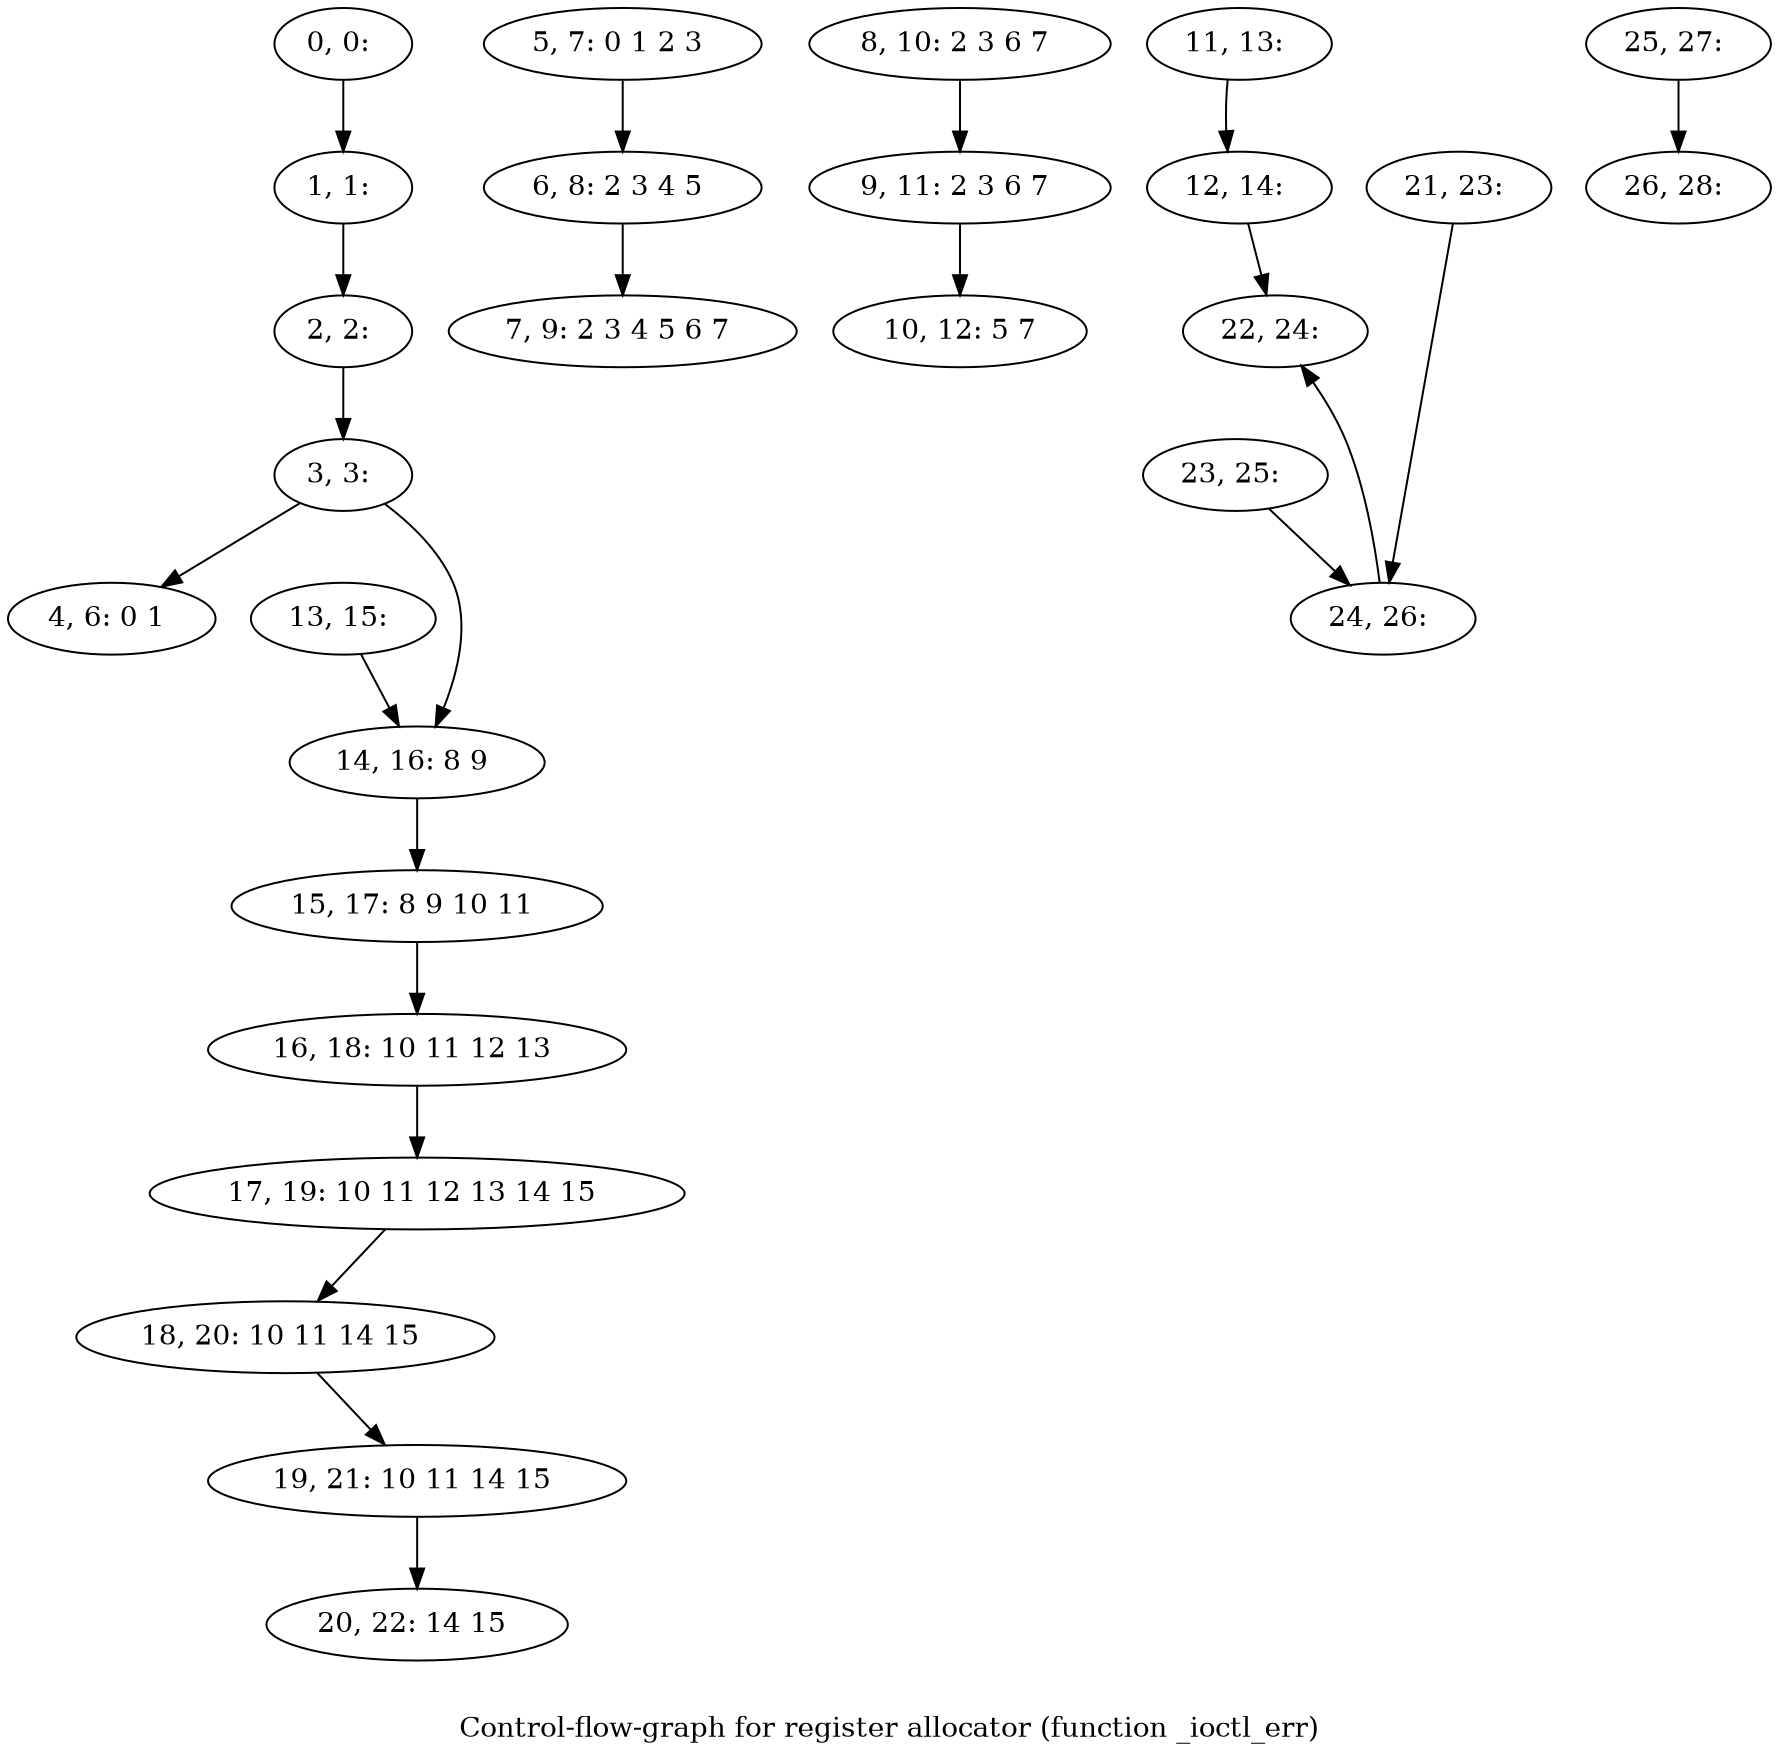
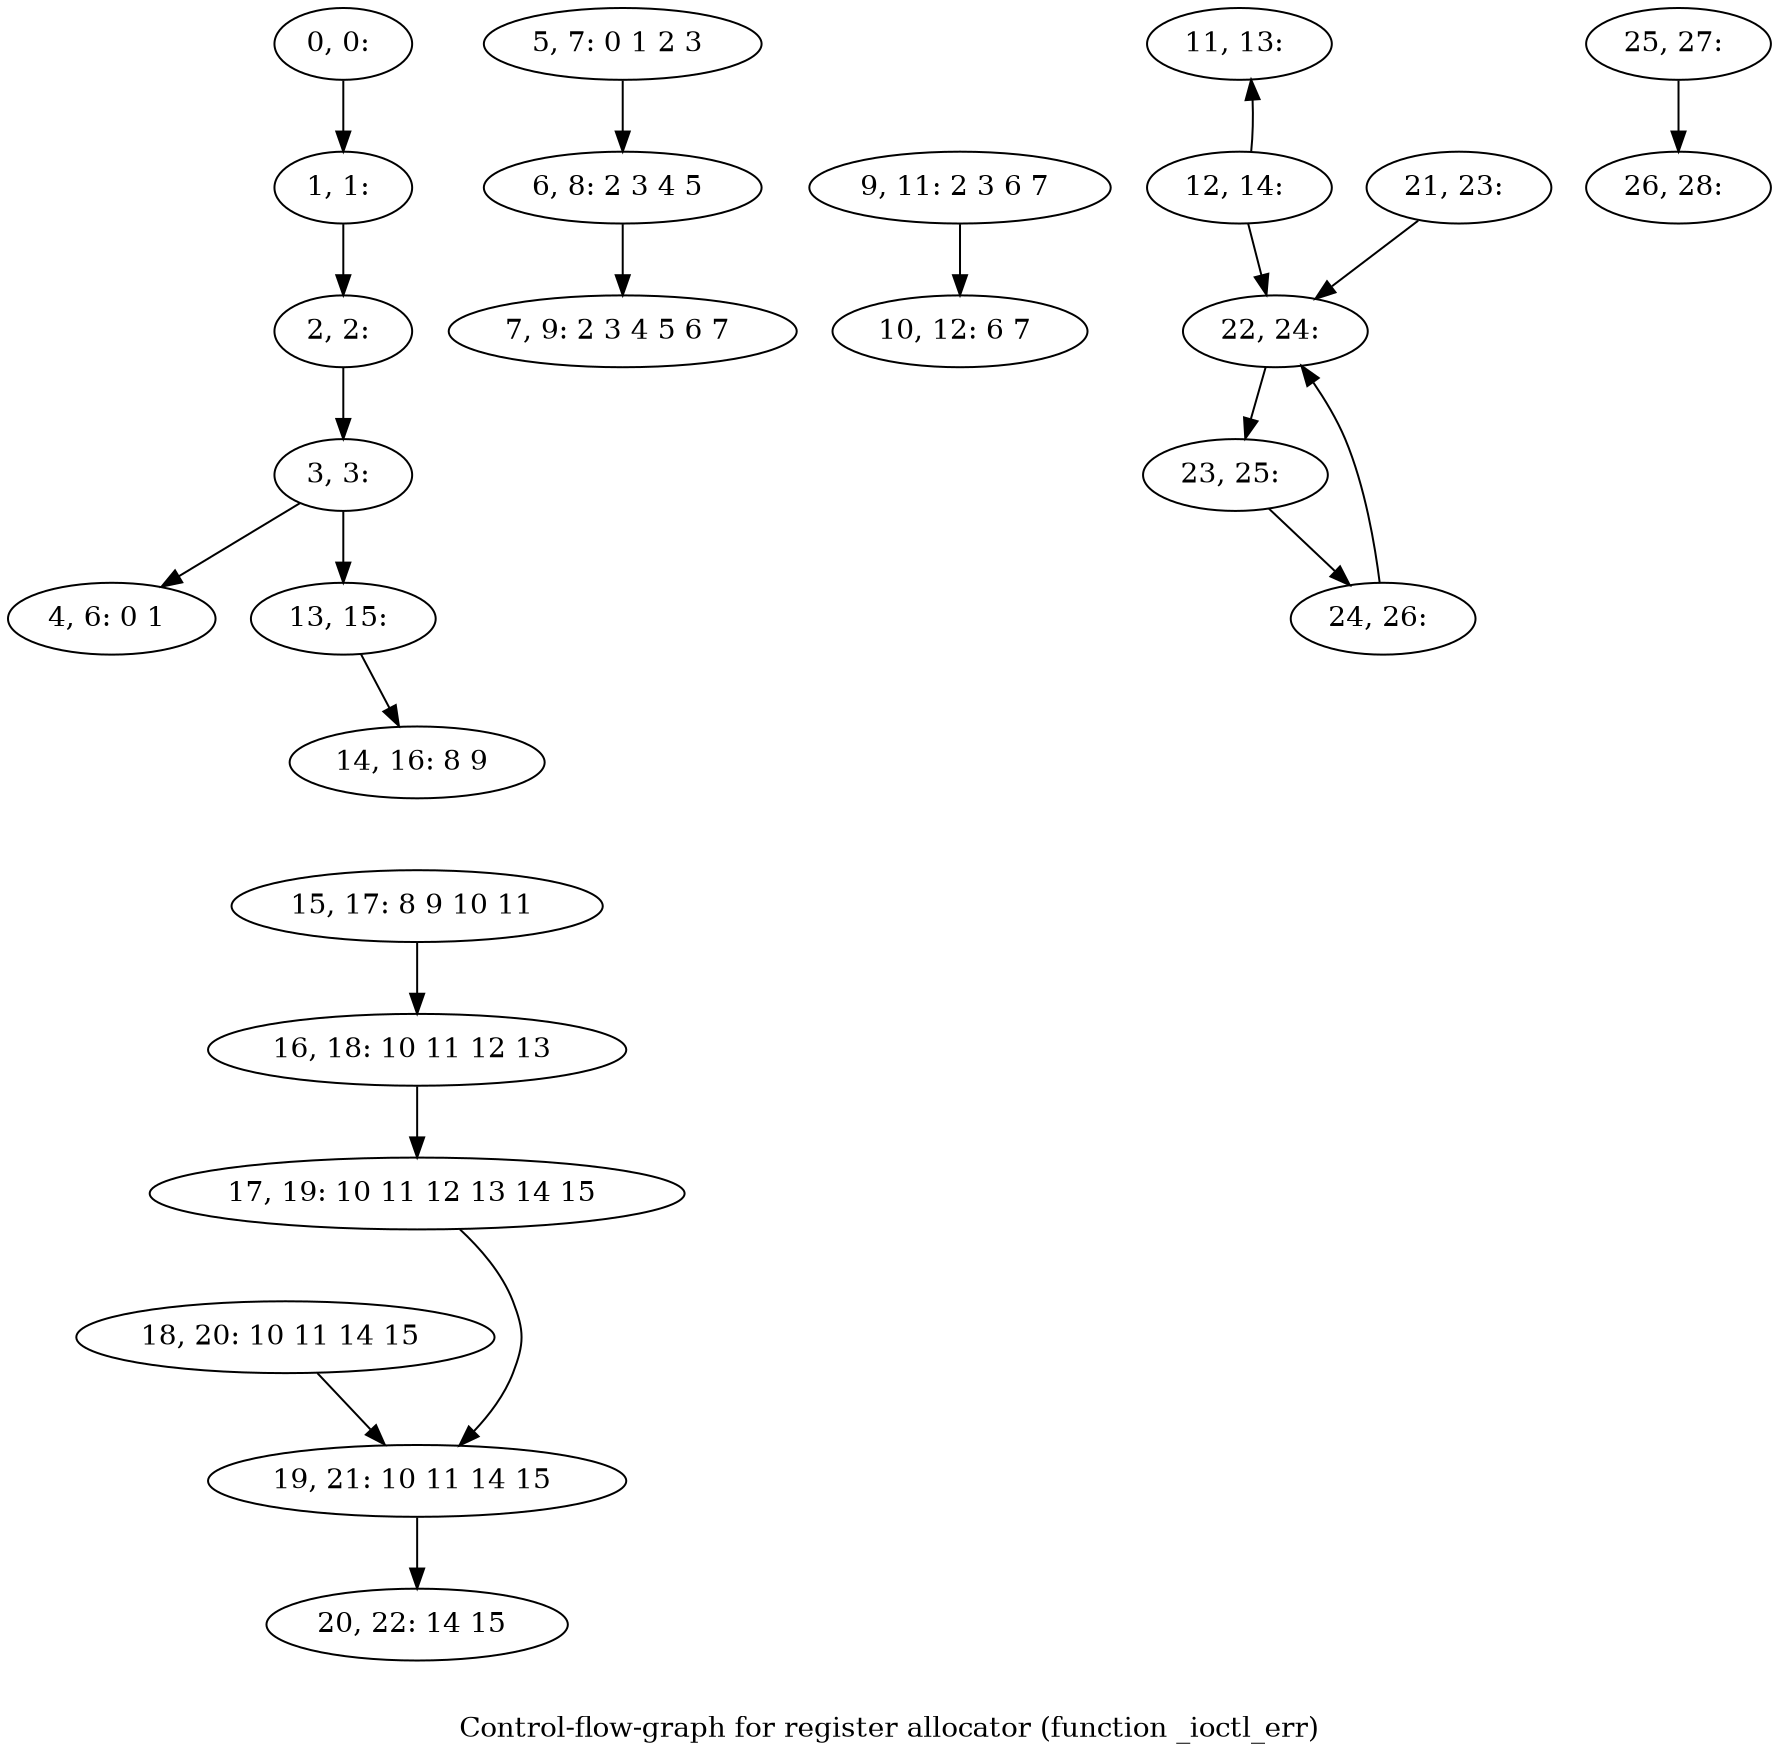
node "8, 10: 2 3 6 7": removed
edge "11, 13:" -> "12, 14:": reversed
node "10, 12: 5 7": label "10, 12: 5 7" -> "10, 12: 6 7"
edge "22, 24:" -> "23, 25:": added
edge "21, 23:" -> "24, 26:": now "21, 23:" -> "22, 24:"
edge "3, 3:" -> "14, 16: 8 9": now "3, 3:" -> "13, 15:"
edge "14, 16: 8 9" -> "15, 17: 8 9 10 11": removed
edge "17, 19: 10 11 12 13 14 15" -> "18, 20: 10 11 14 15": now "17, 19: 10 11 12 13 14 15" -> "19, 21: 10 11 14 15"
